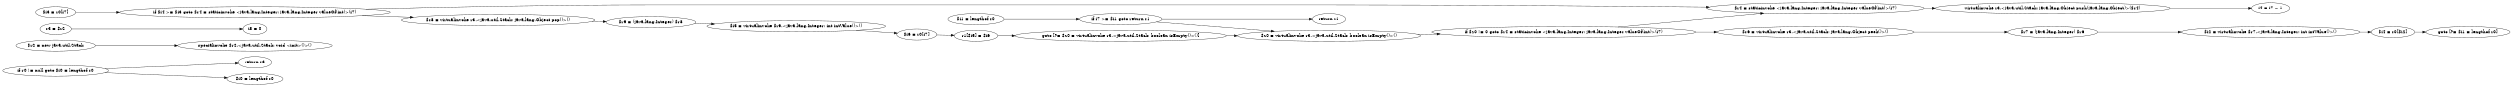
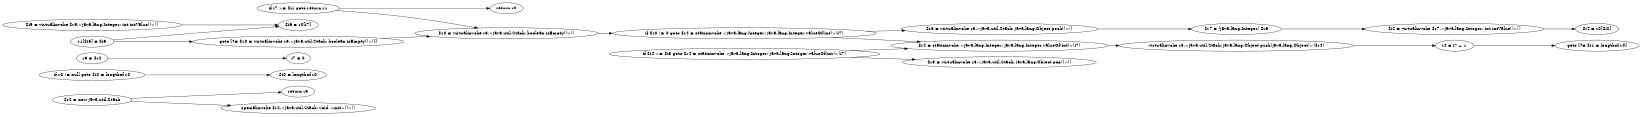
node "$i3 = r0[i7]": removed
node "$i1 = lengthof r0": removed
node "return r1": label "return r1" -> "return r0"
node "$r9 = (java.lang.Integer) $r8": removed
node "i8 = 0": label "i8 = 0" -> "i7 = 0"
edge "$i4 = r0[$i2]" -> "goto [?= $i1 = lengthof r0]": now "i4 = i7 + 1" -> "goto [?= $i1 = lengthof r0]"
edge "$i6 = r0[i7]" -> "r1[$i5] = $i6": reversed
edge "if r0 != null goto $i0 = lengthof r0" -> "return r3": now "$r2 = new java.util.Stack" -> "return r3"
